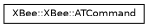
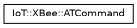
node "XBee::XBee::ATCommand": label "XBee::XBee::ATCommand" -> "IoT::XBee::ATCommand"
